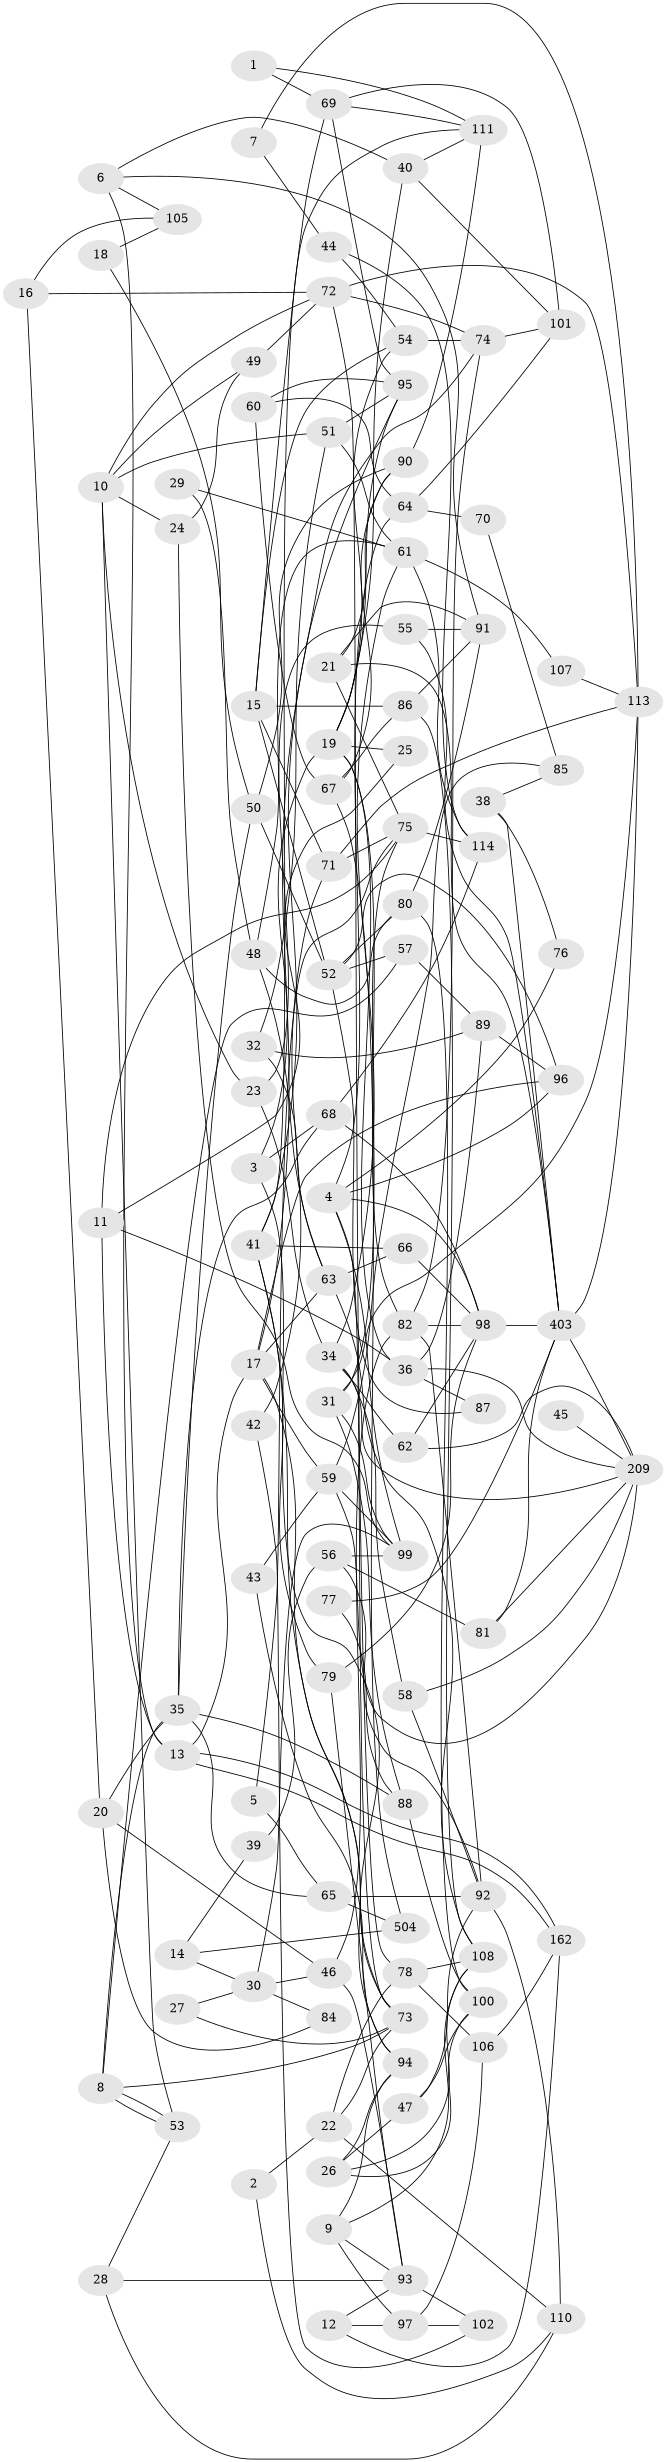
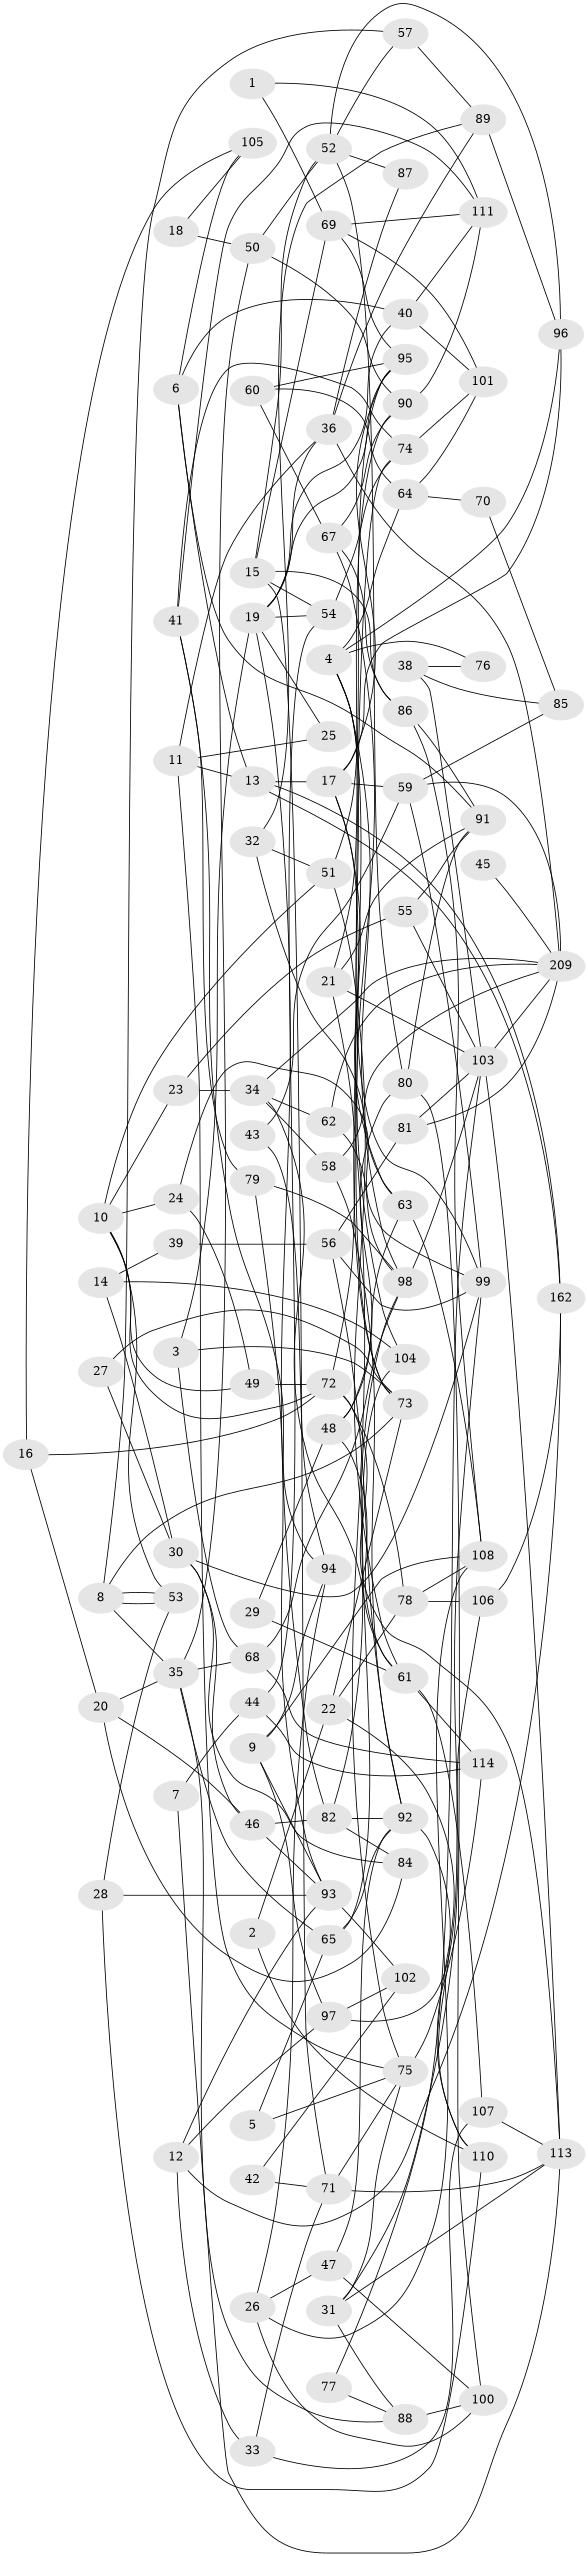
edge "74" -- "82": now "84" -- "82"
node "66": removed
node "403": label "403" -> "103"
node "504": label "504" -> "104"
node "33": added
